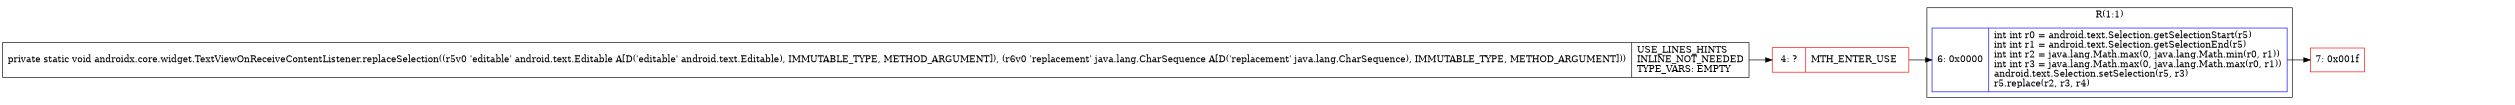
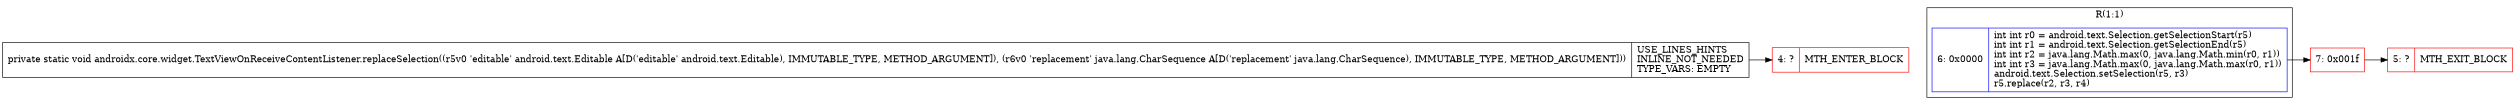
node "4: ?": text "MTH_ENTER_USE" -> "MTH_ENTER_BLOCK"
edge "4: ?" -> "6: 0x0000": removed
node "5: ?": added
